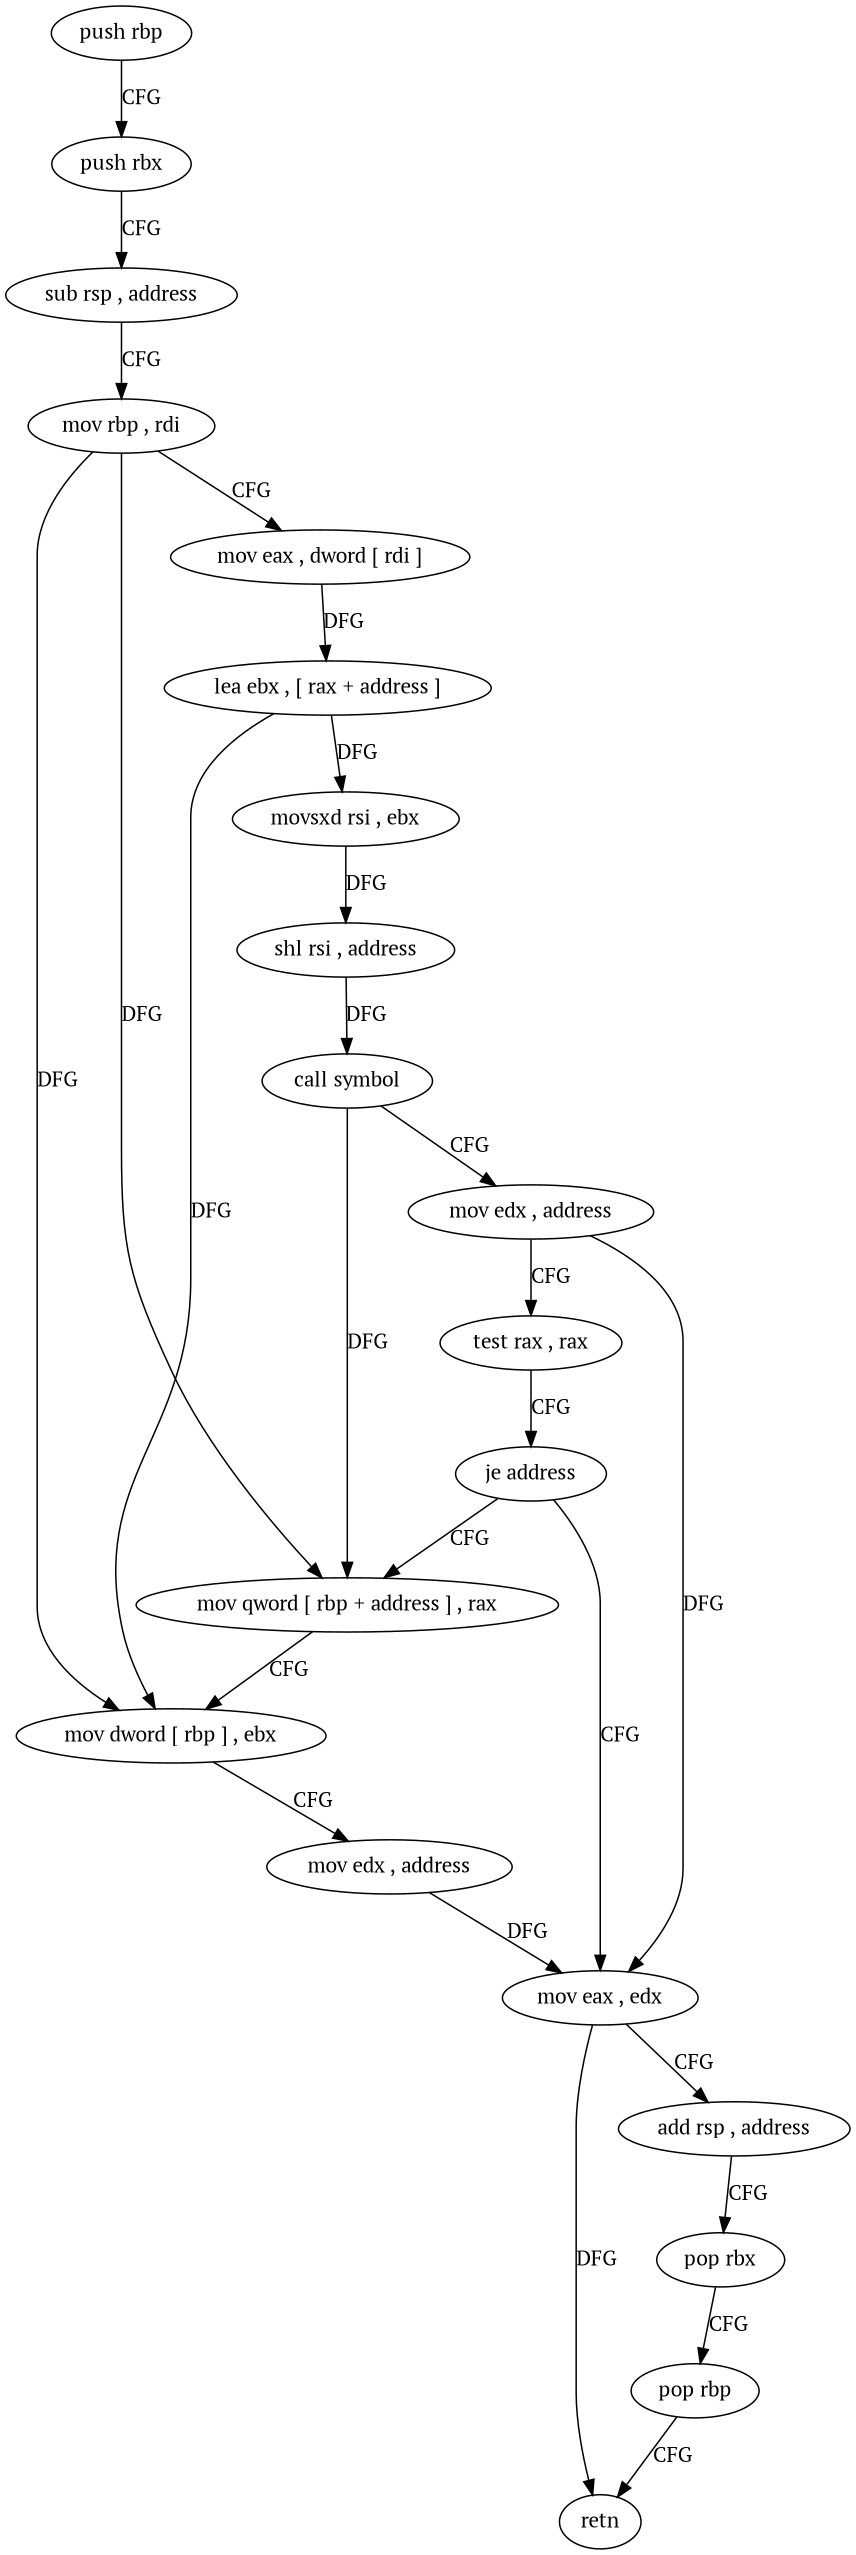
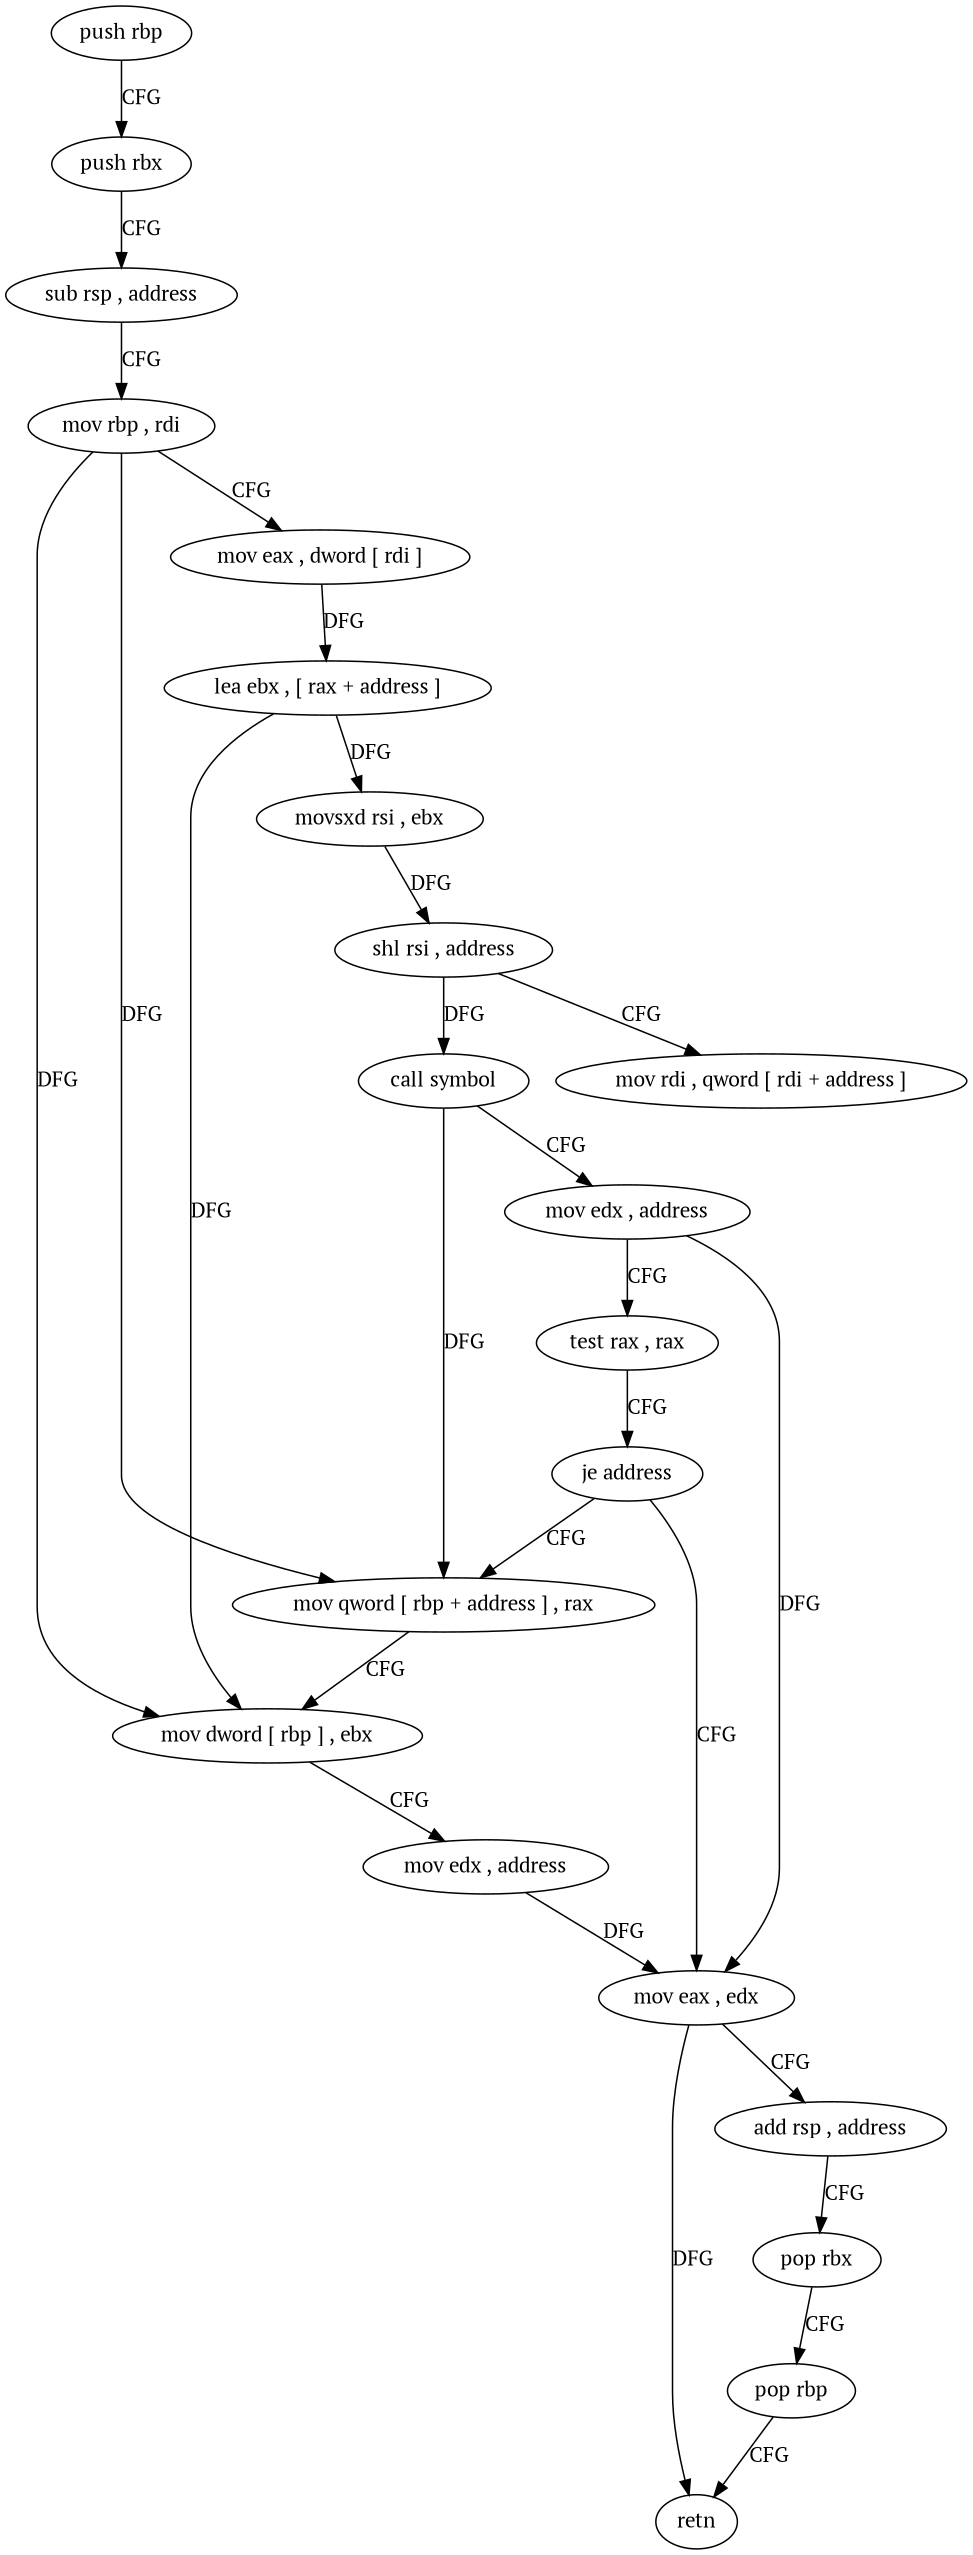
node "mov rdi , qword [ rdi + address ]": added
